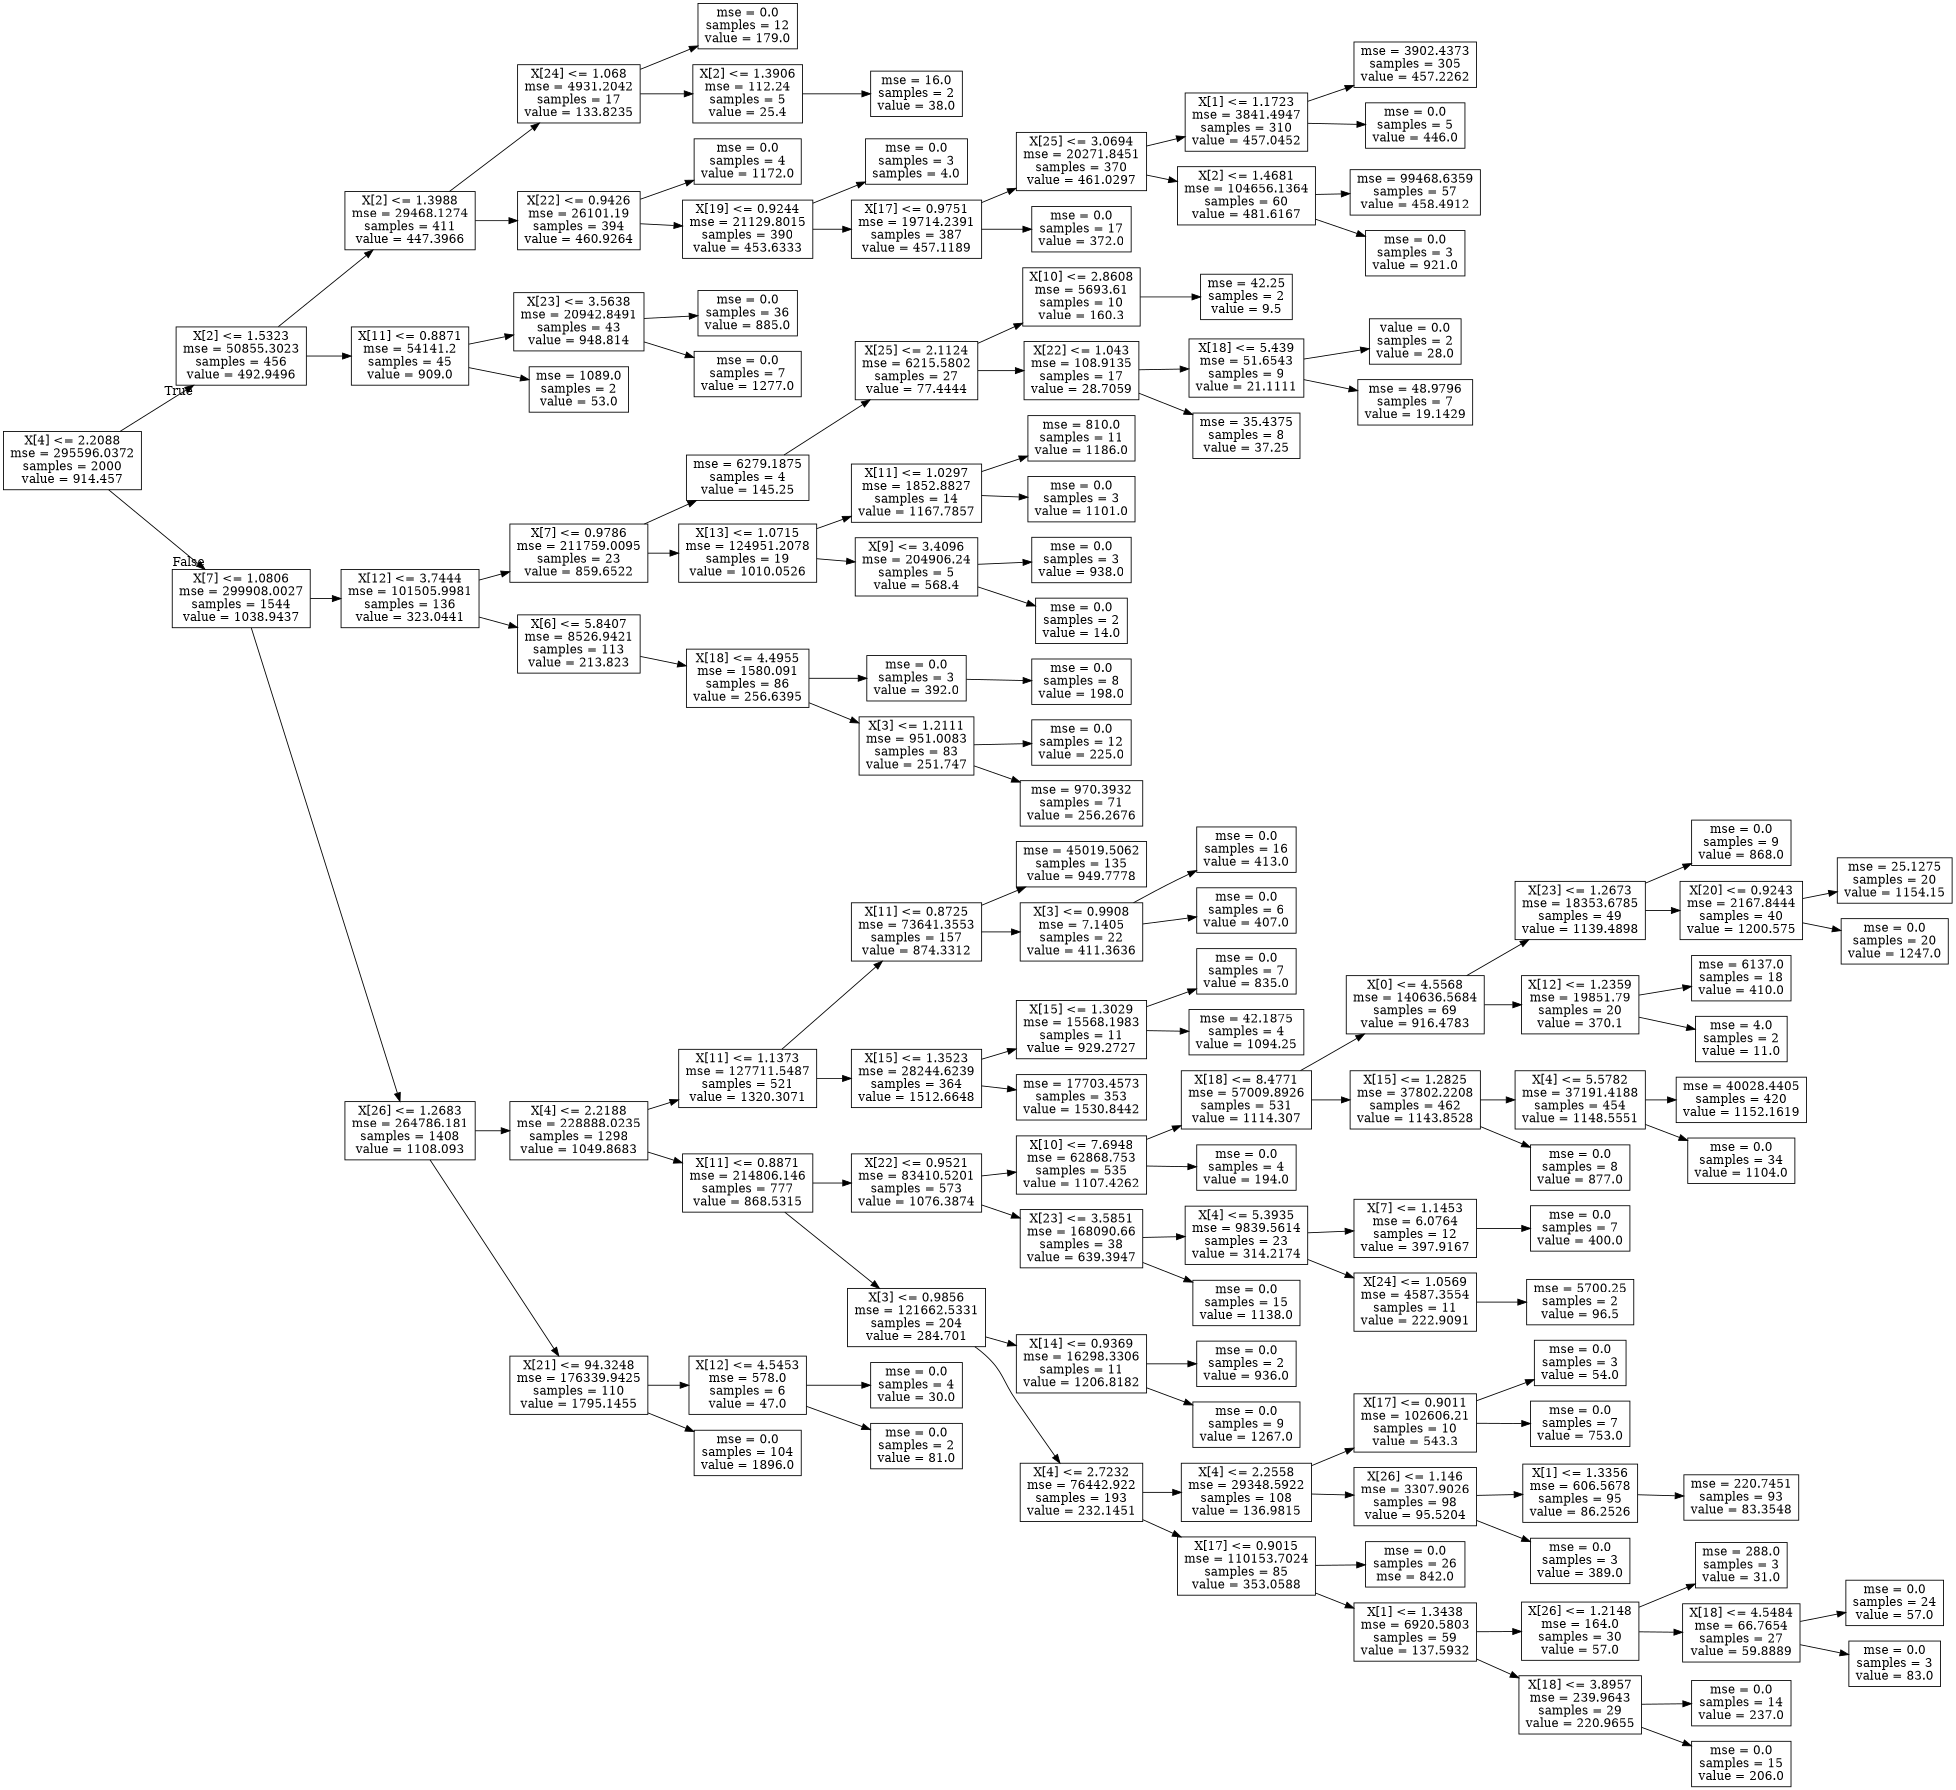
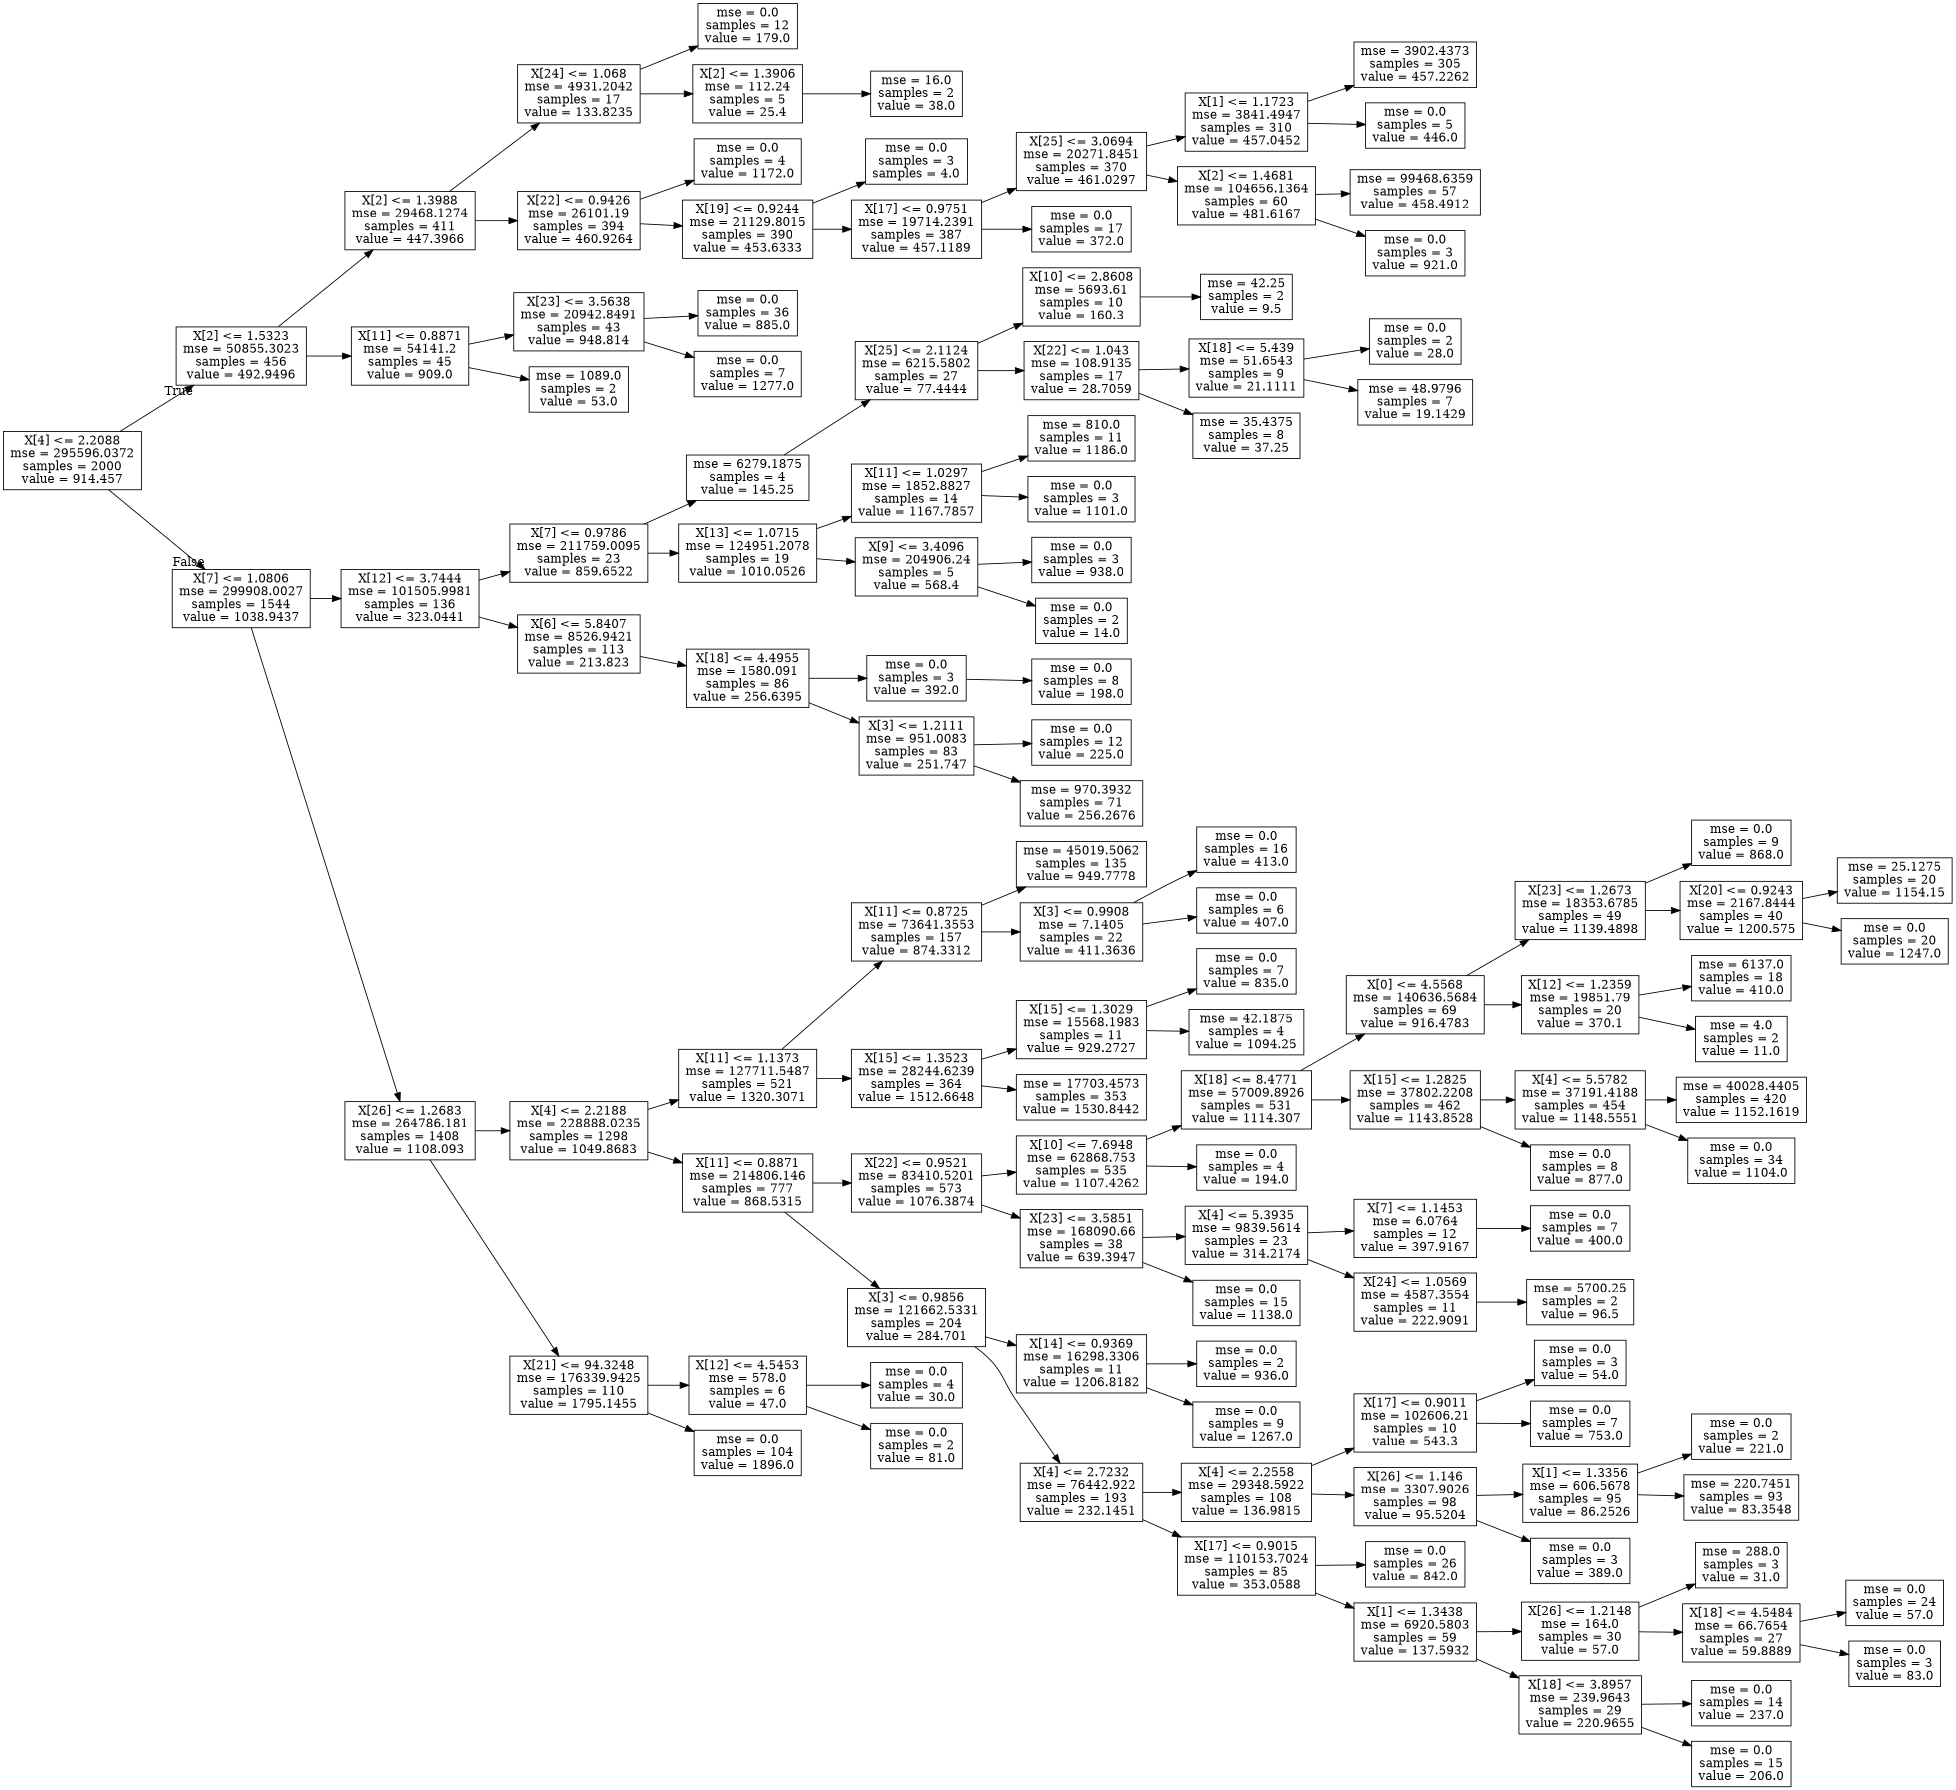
node "value = 0.0 samples = 2 value = 28.0": label "value = 0.0 samples = 2 value = 28.0" -> "mse = 0.0 samples = 2 value = 28.0"
node "mse = 0.0 samples = 2 value = 221.0": added
node "mse = 0.0 samples = 26 mse = 842.0": label "mse = 0.0 samples = 26 mse = 842.0" -> "mse = 0.0 samples = 26 value = 842.0"
